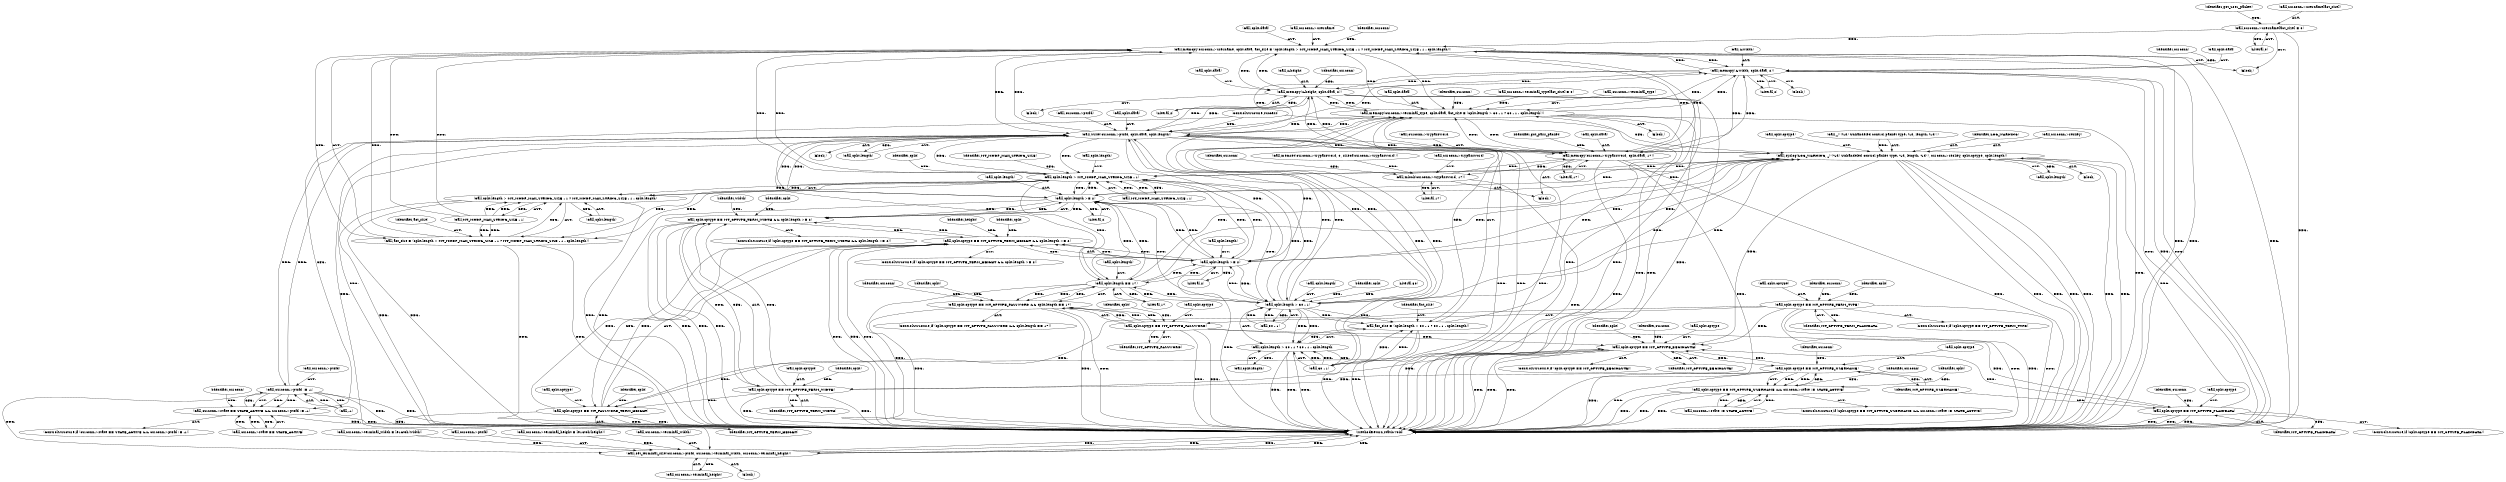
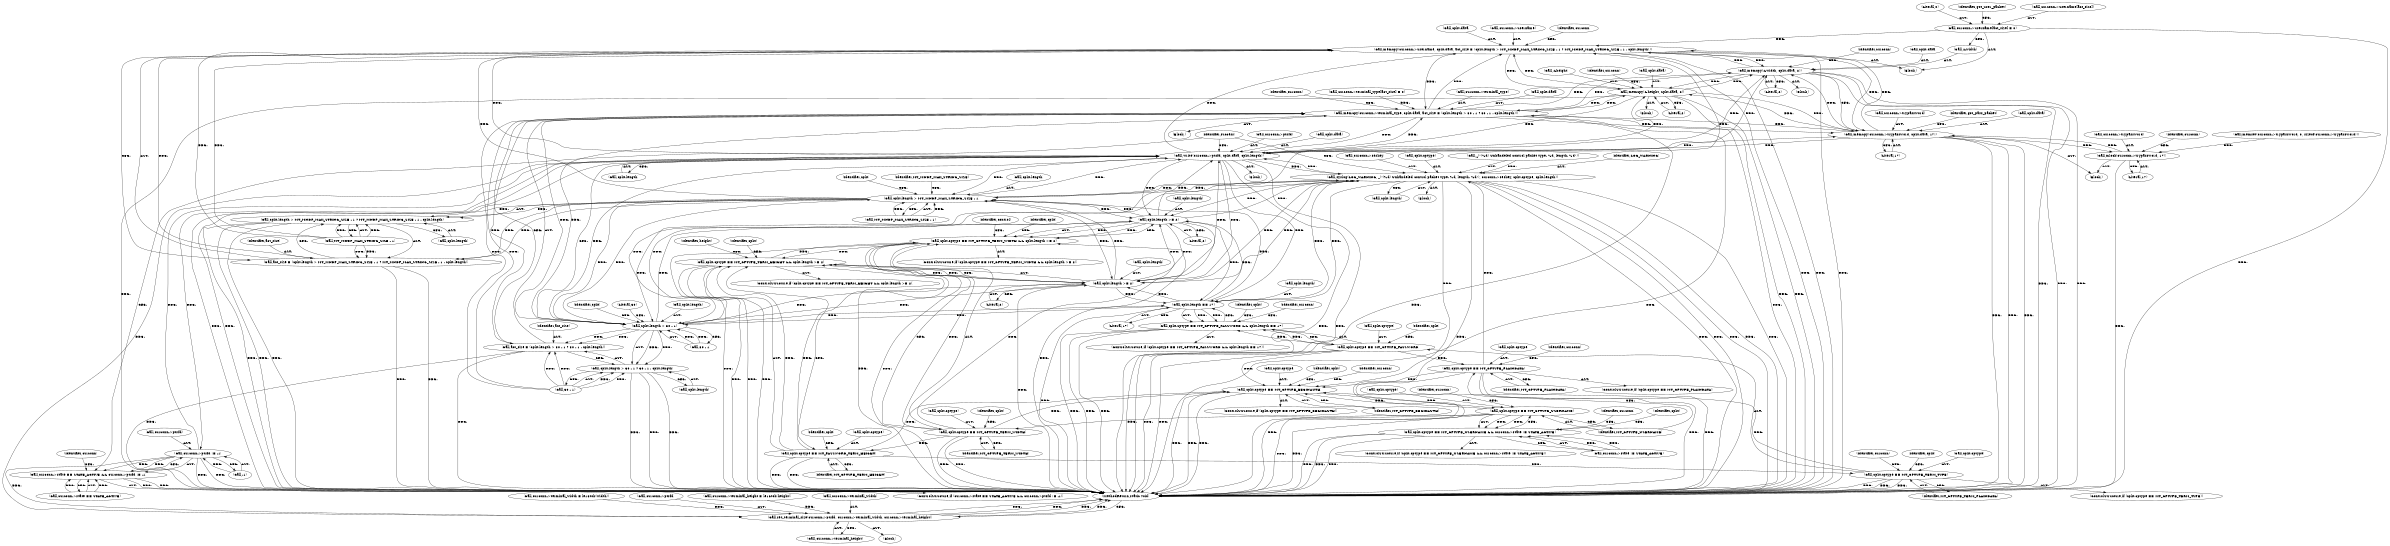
edge "(Call,curconn->username[act_size] = 0)" -> "(Literal,0)": now "(Call,curconn->username[act_size] = 0)" -> "(Call,&width)"
node "(ControlStructure,success)": label "(ControlStructure,success)" -> "(Identifier,success)"
edge "(Call,memcpy(&width, cpkt.data, 2))" -> "(Call,memcpy(curconn->trypassword, cpkt.data, 17))": label "DDG: " -> "CFG: "
edge "(Call,memcpy(curconn->trypassword, cpkt.data, 17))" -> "(Call,write(curconn->ptsfd, cpkt.data, cpkt.length))": added, label "DDG:"
node "(Identifier,width)": label "(Identifier,width)" -> "(Identifier,control)"
edge "(Call,write(curconn->ptsfd, cpkt.data, cpkt.length))" -> "(Call,cpkt.length > 30 - 1)": label "DDG: " -> "CFG: "
edge "(Call,cpkt.cptype == MT_CPTYPE_TERM_TYPE)" -> "(Call,cpkt.cptype == MT_PASSWORD_TERM_HEIGHT)": reversed
node "(Identifier,MT_CPTYPE_PASSWORD)": removed
